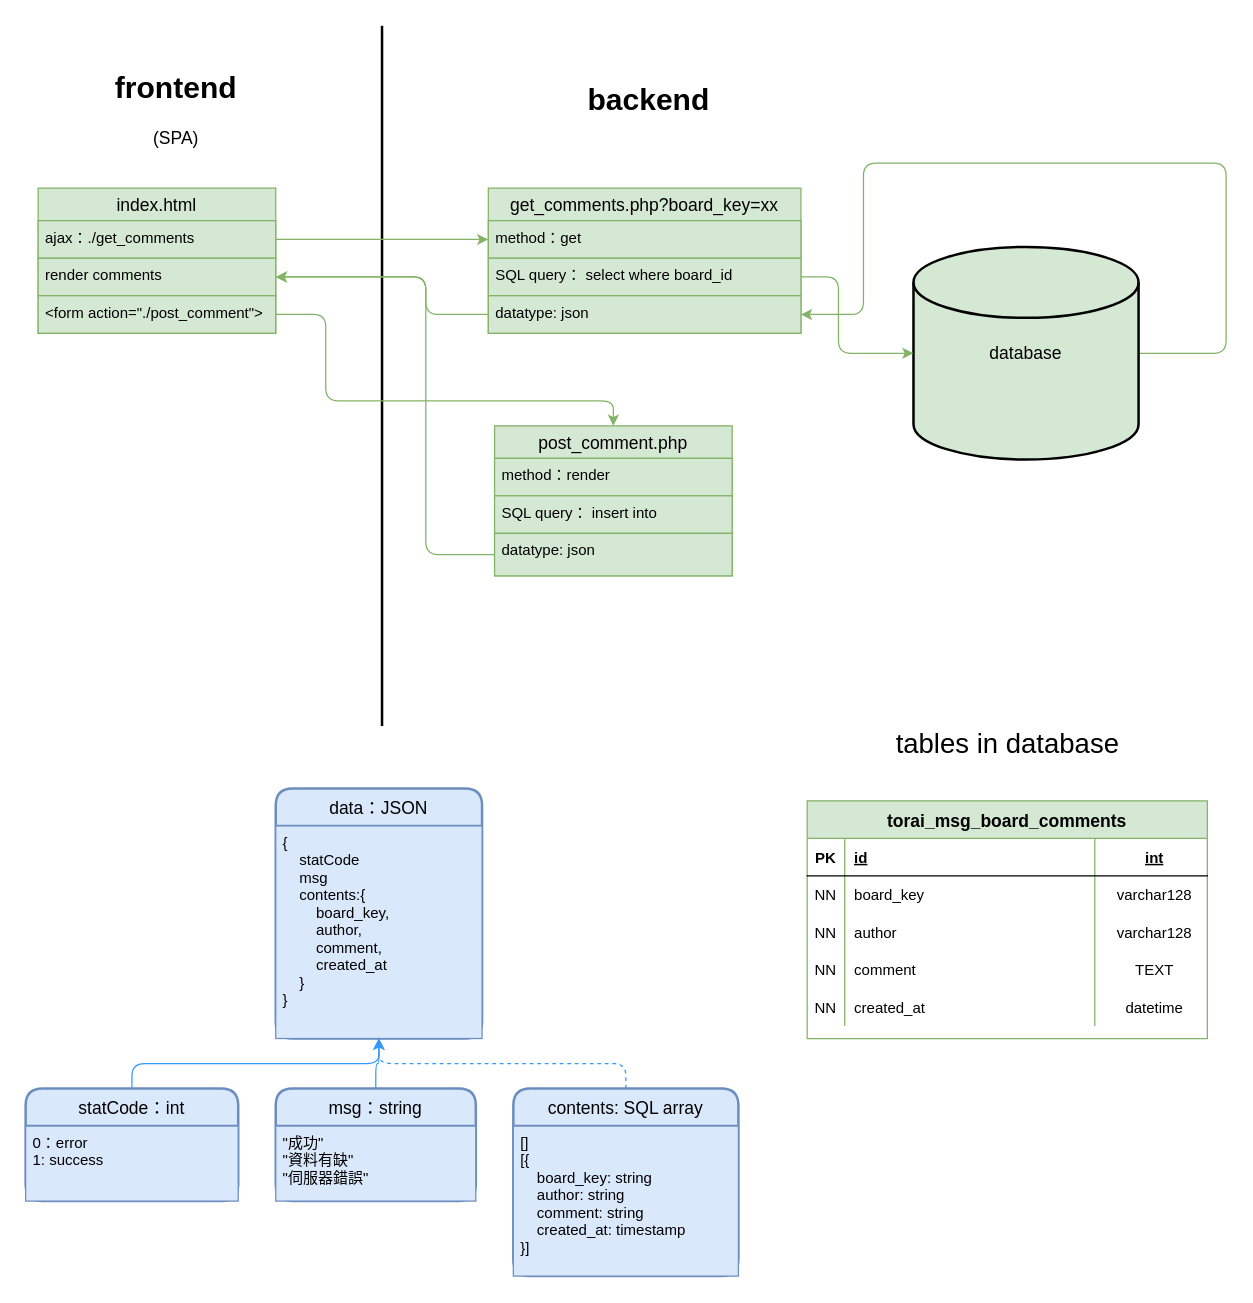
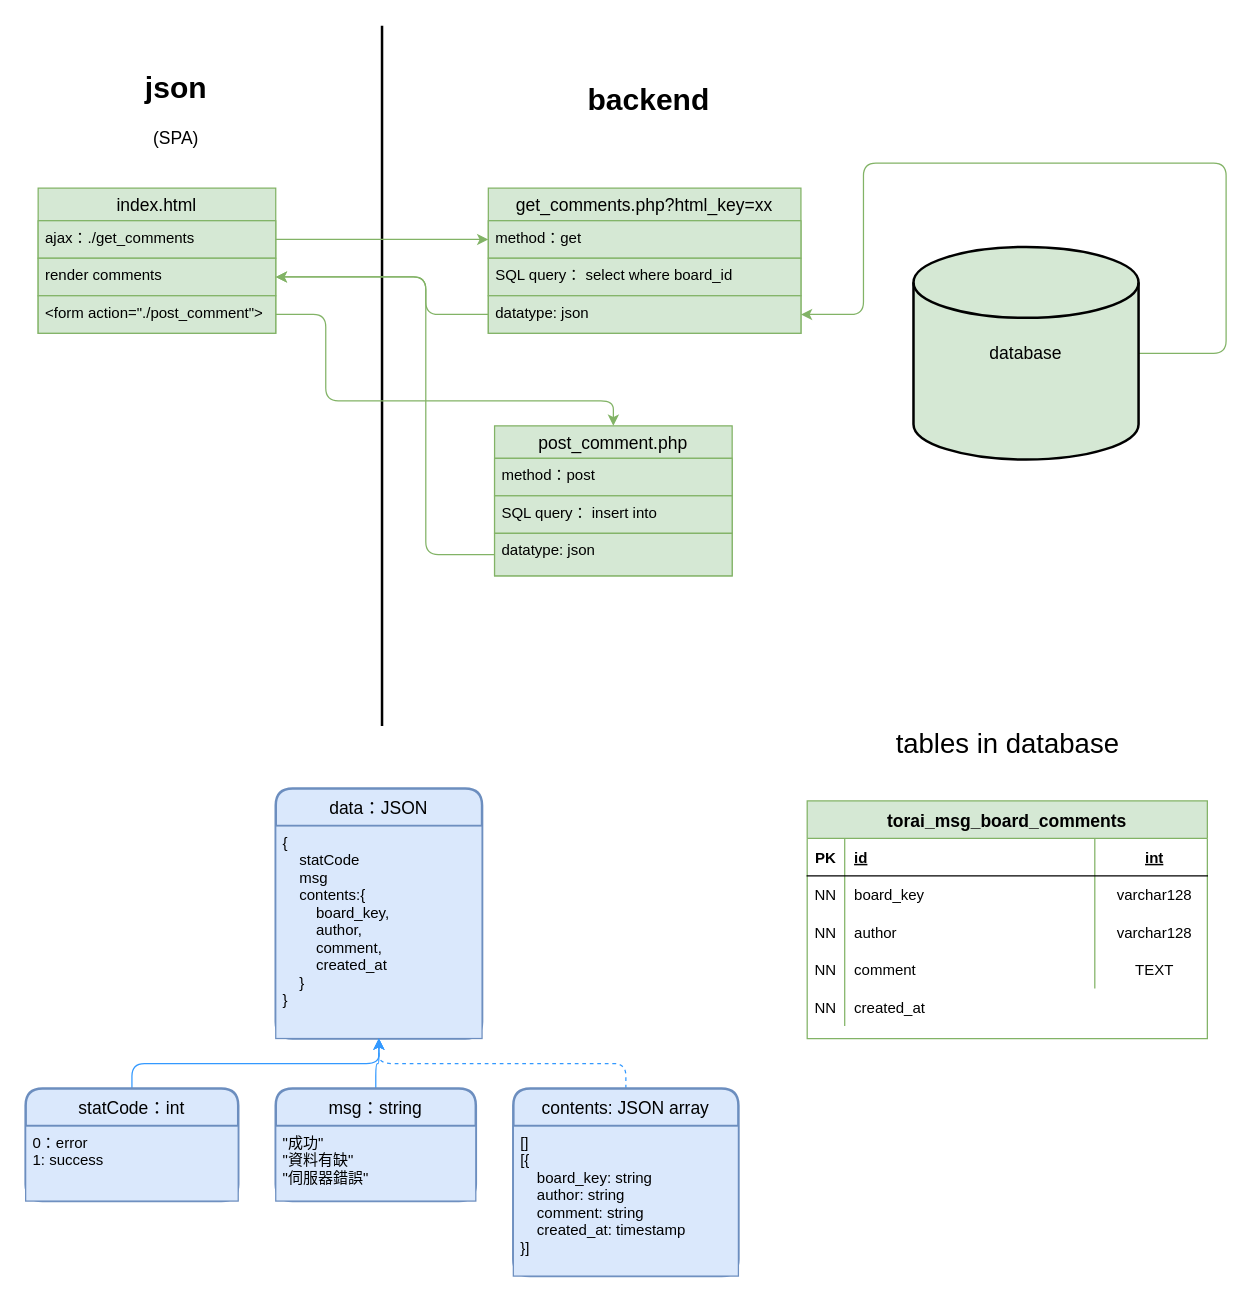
node "frontend": label "frontend" -> "json"
node "get_comments.php?board_key=xx": label "get_comments.php?board_key=xx" -> "get_comments.php?html_key=xx"
edge "SQL query： select where board_id" -> "database": removed
node "method：render": label "method：render" -> "method：post"
node "datetime": removed
node "contents: SQL array": label "contents: SQL array" -> "contents: JSON array"
